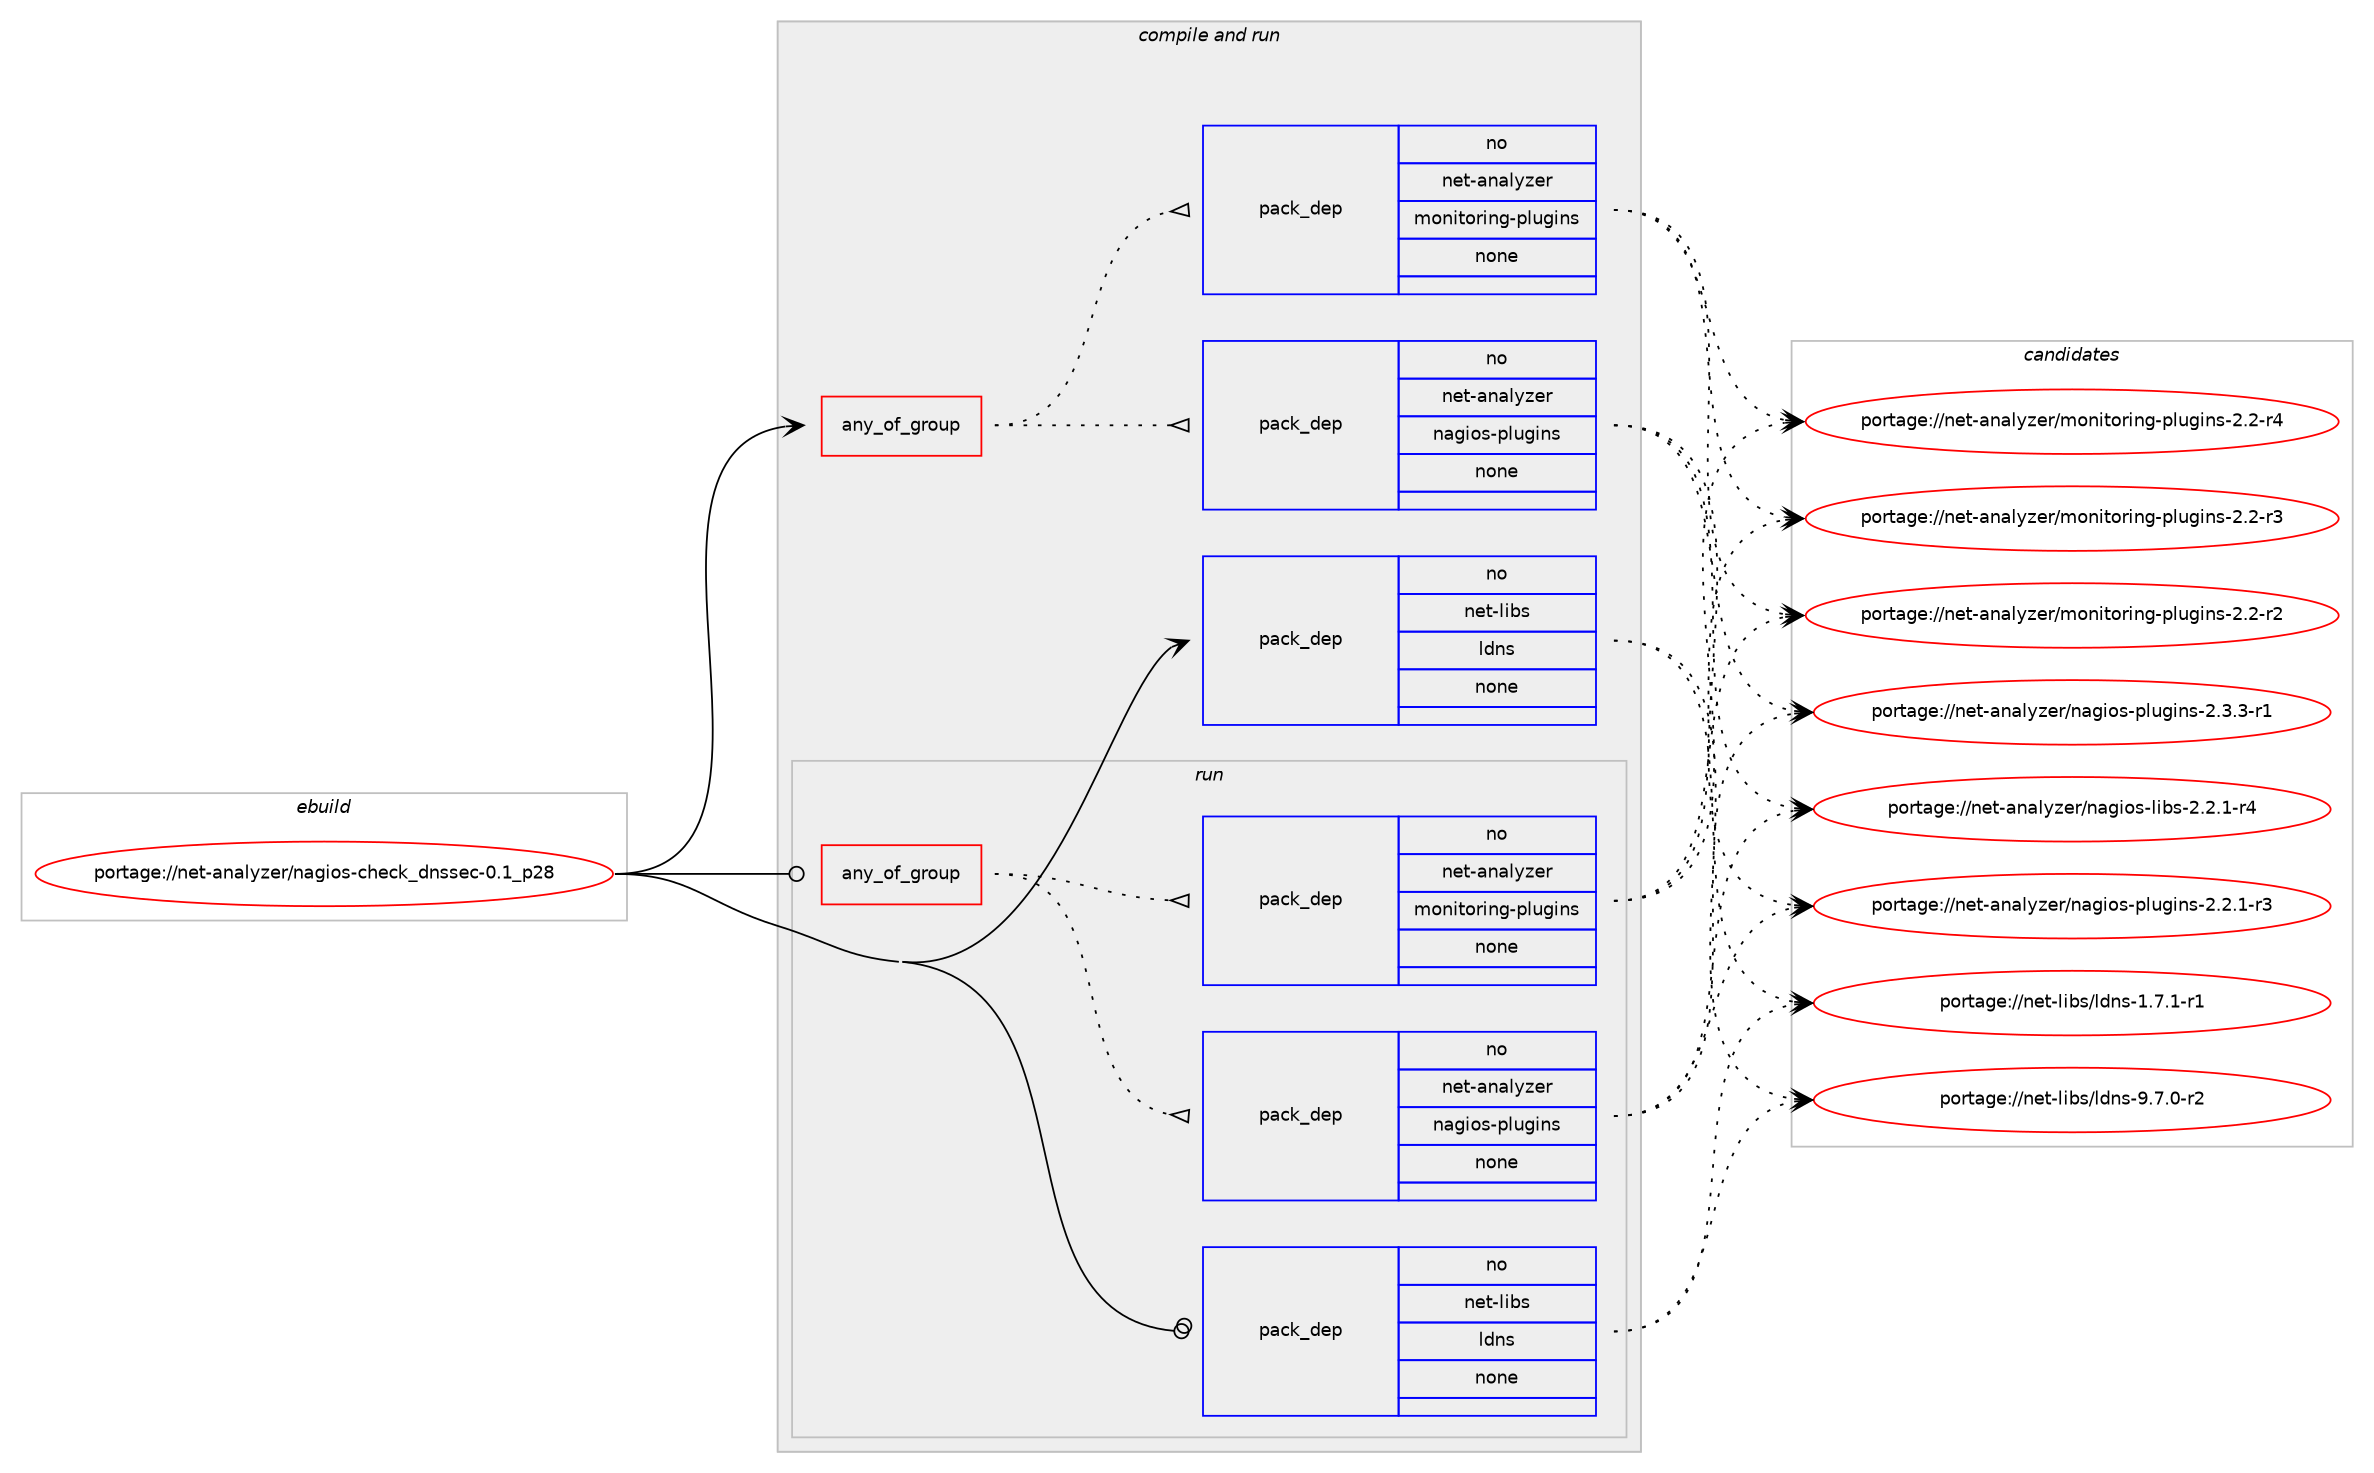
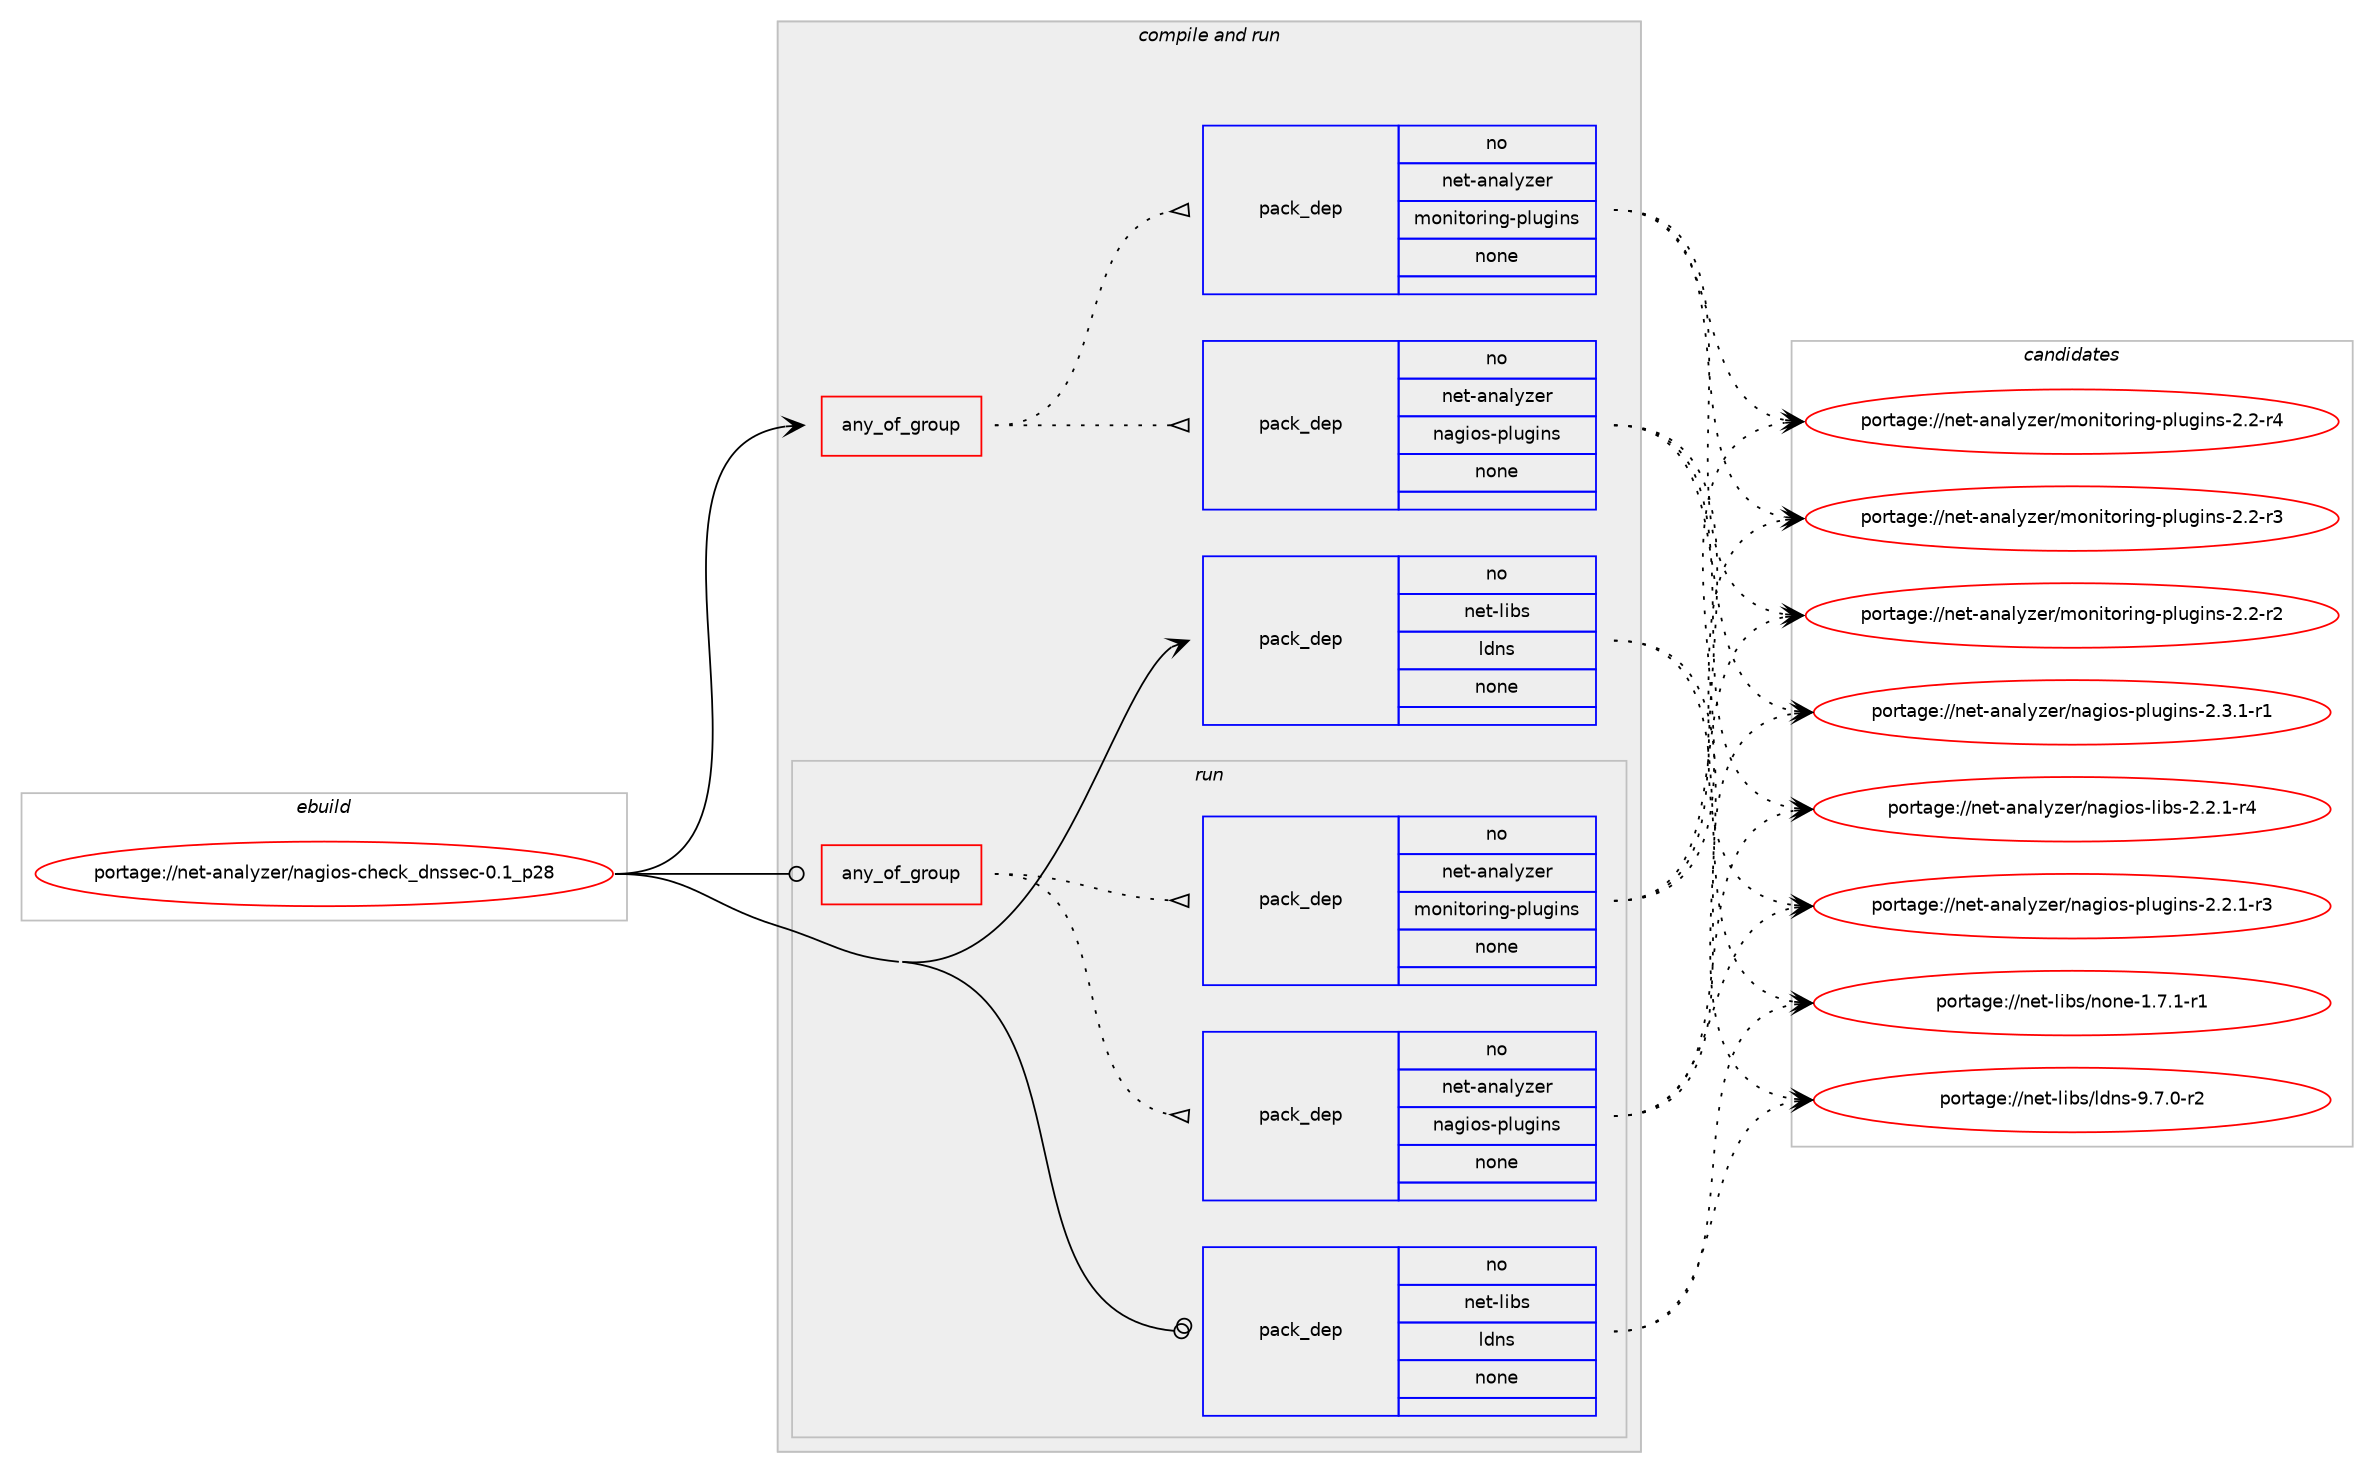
node "portage://net-analyzer/nagios-plugins-2.3.3-r1": label "portage://net-analyzer/nagios-plugins-2.3.3-r1" -> "portage://net-analyzer/nagios-plugins-2.3.1-r1"
node "portage://net-libs/ldns-1.7.1-r1": label "portage://net-libs/ldns-1.7.1-r1" -> "portage://net-libs/none-1.7.1-r1"
